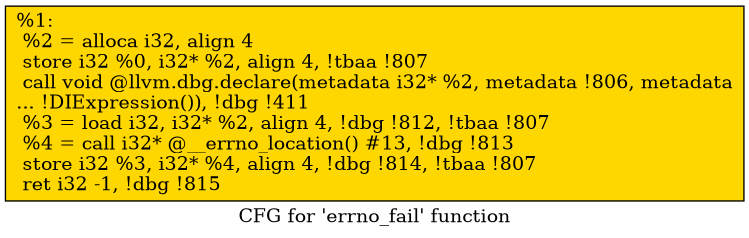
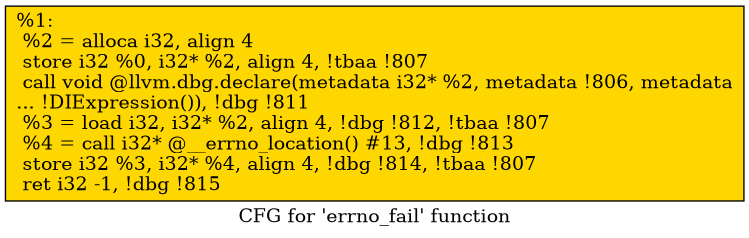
node "%1:": text "... !DIExpression()), !dbg !411" -> "... !DIExpression()), !dbg !811"
